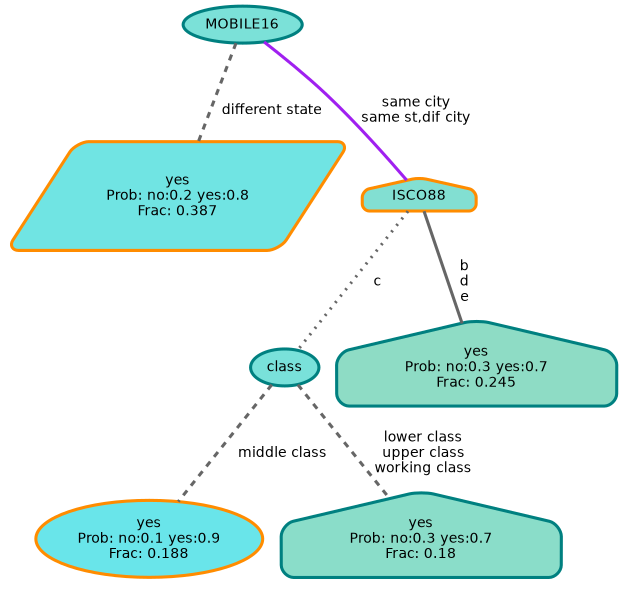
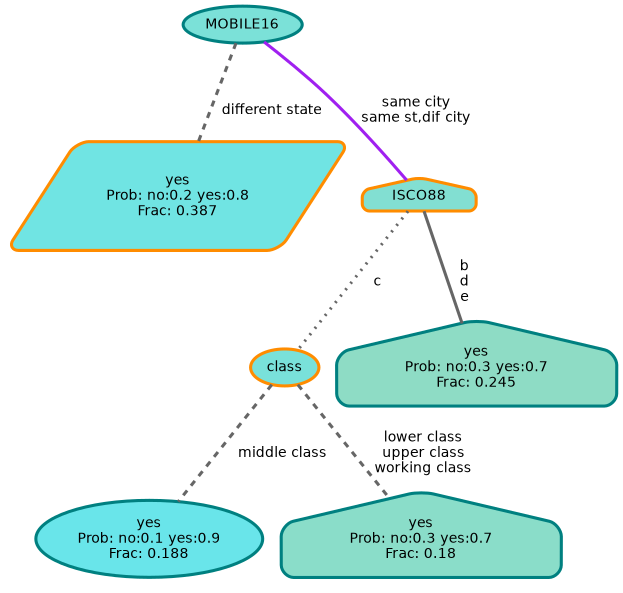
node "class": color teal -> darkorange
node "yes Prob: no:0.1 yes:0.9 Frac: 0.188": color darkorange -> teal
